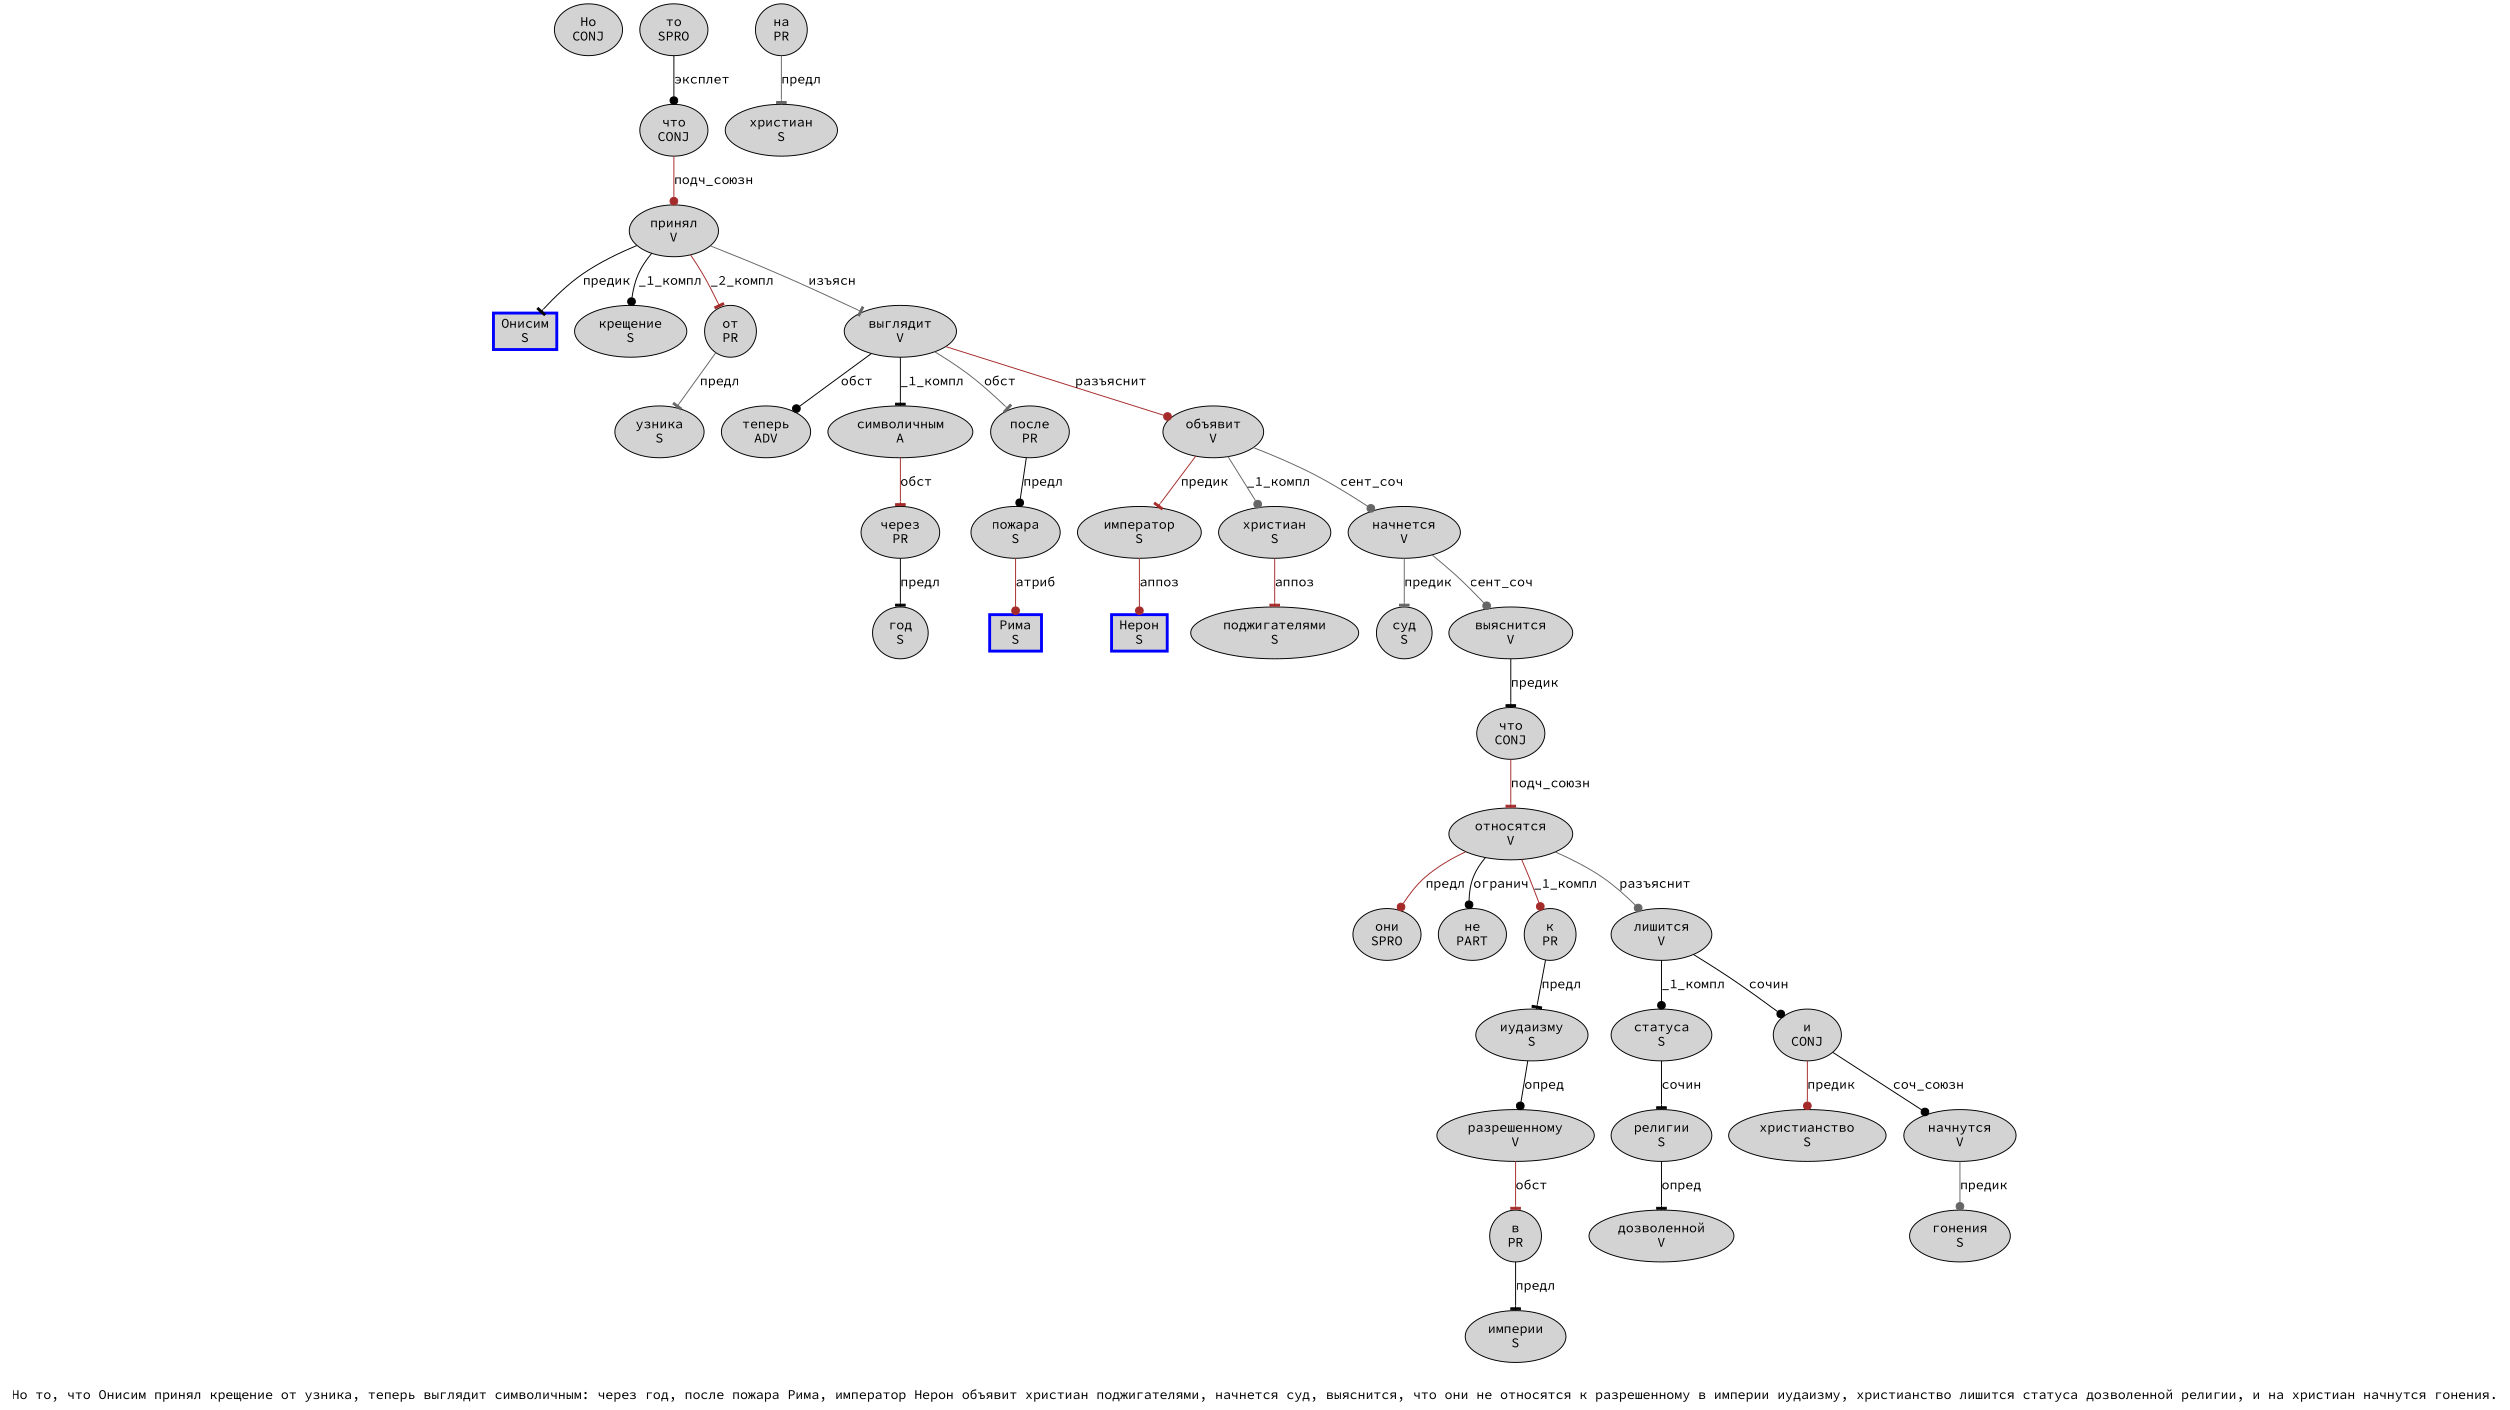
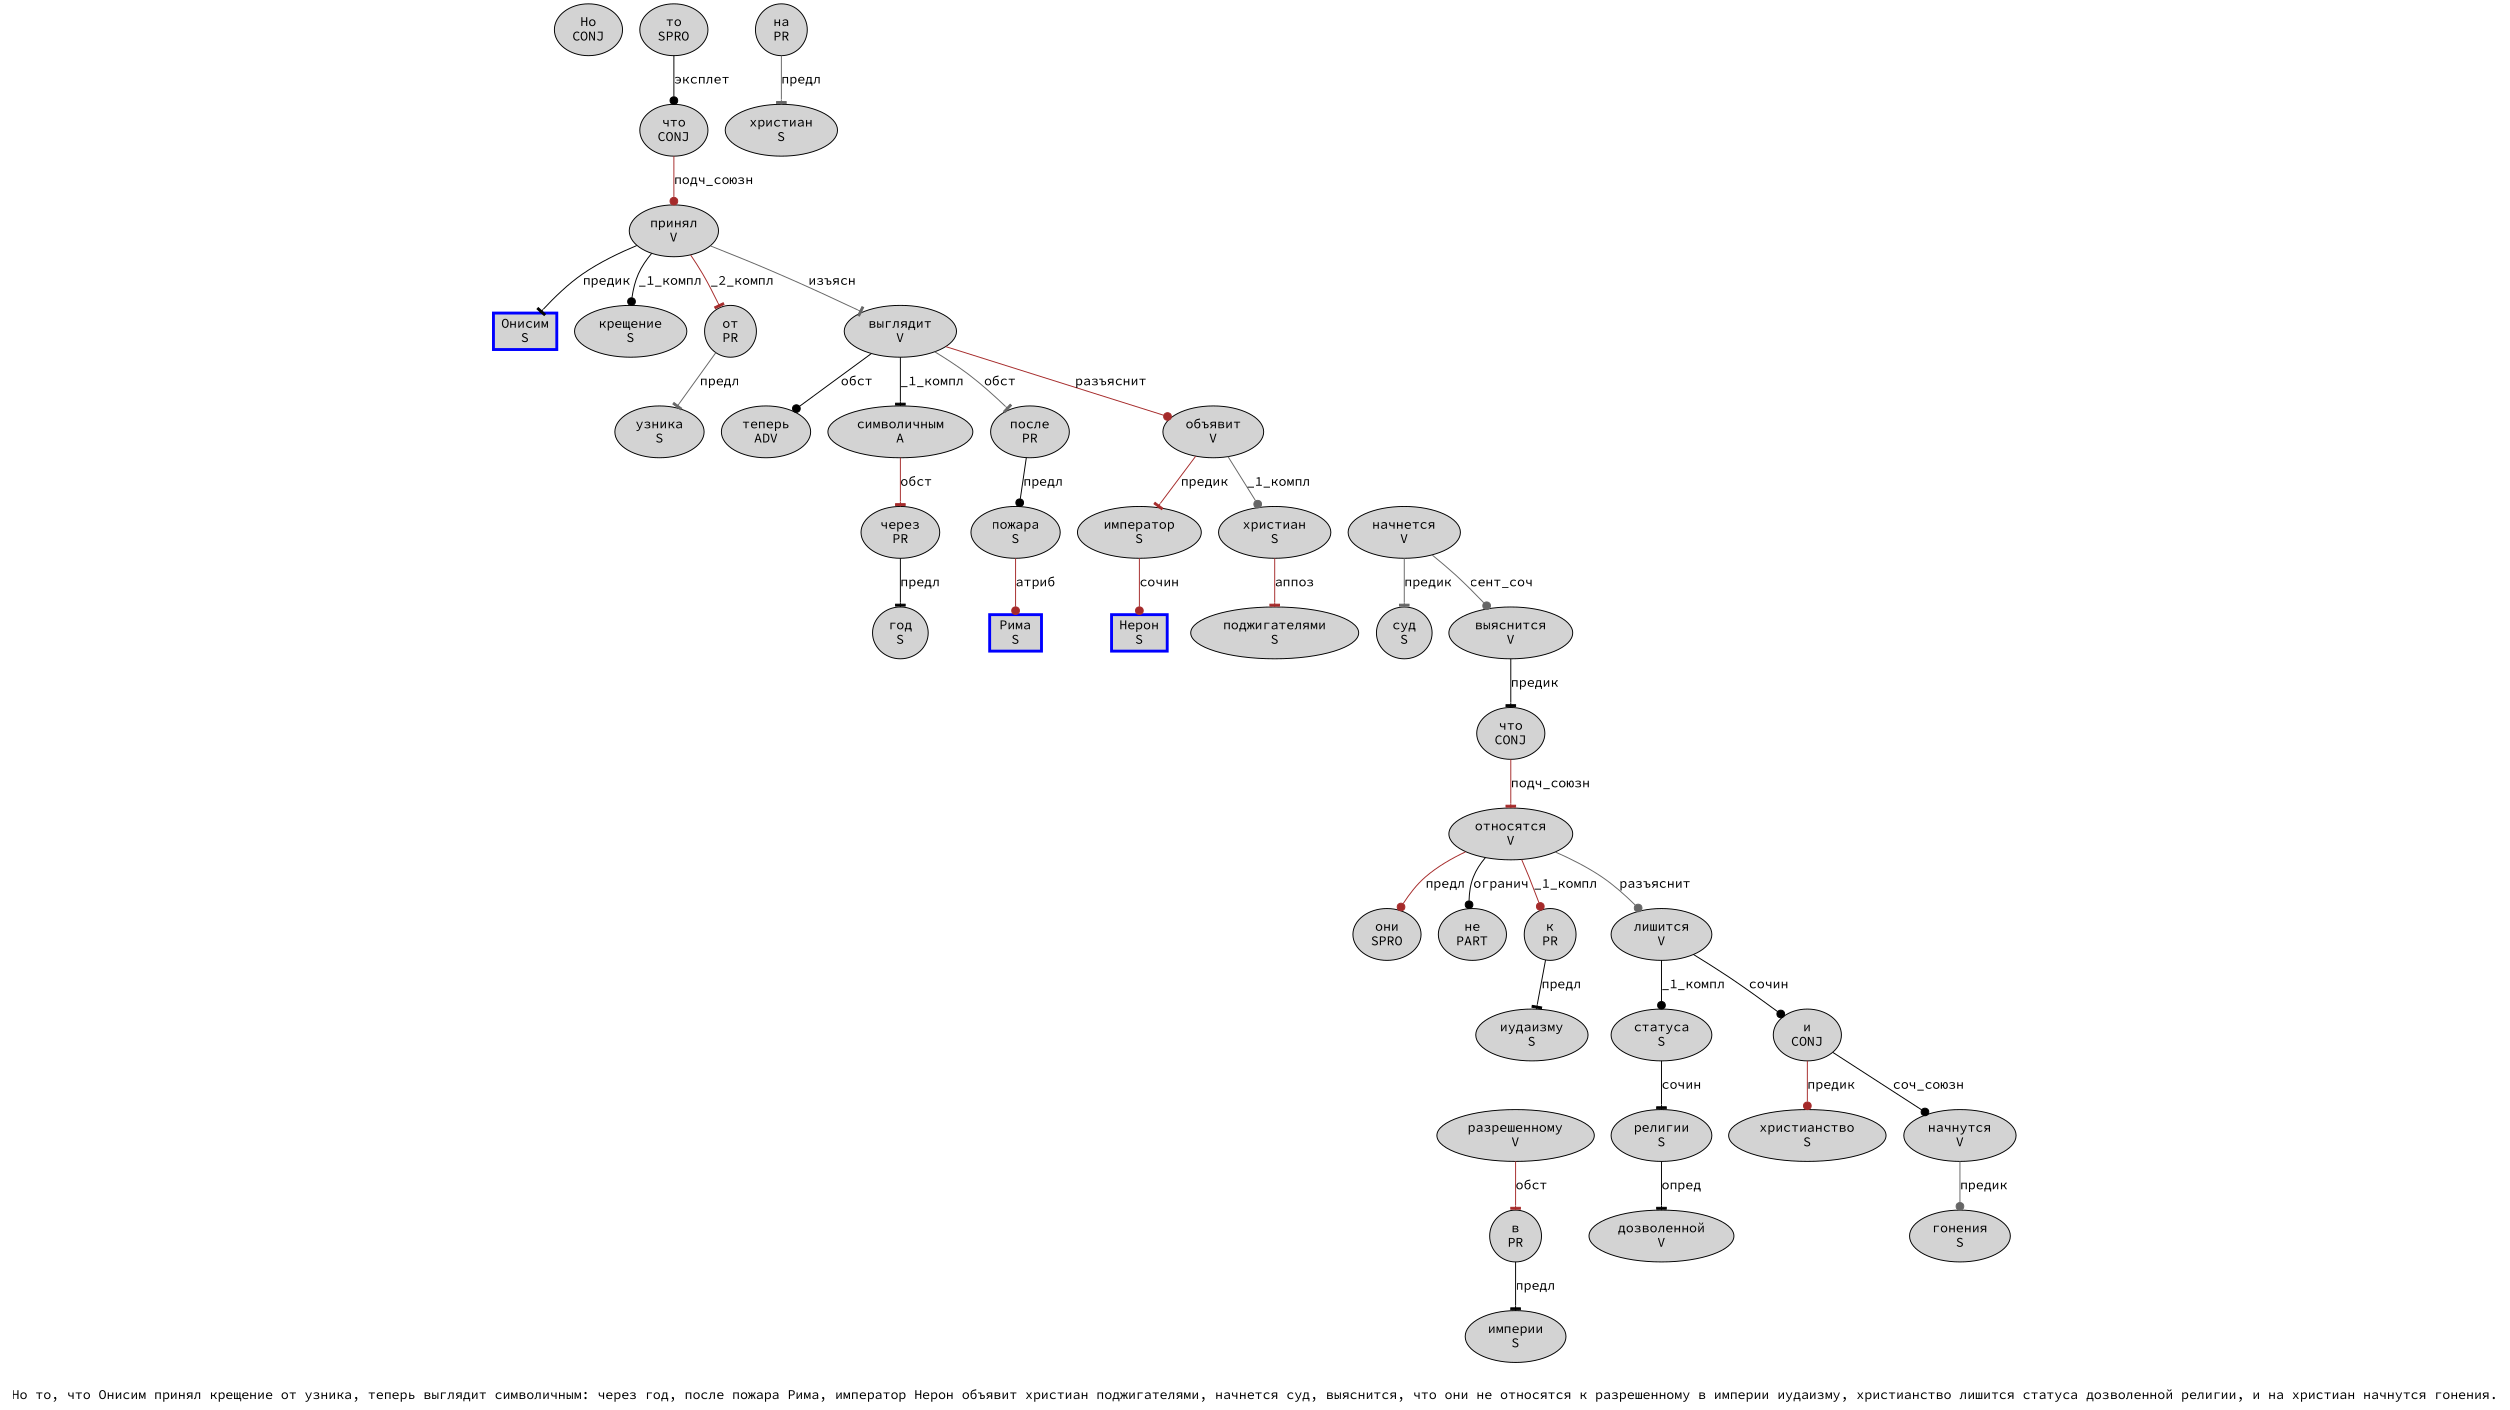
edge "объявит V" -> "начнется V": removed, label "сент_соч"
edge "император S" -> "Нерон S": label "аппоз" -> "сочин"
edge "иудаизму S" -> "разрешенному V": removed, label "опред"
